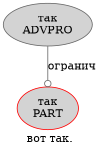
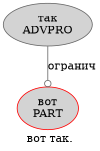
node "так PART": label "так PART" -> "вот PART"
